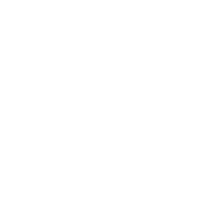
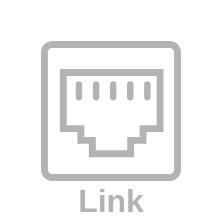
node "Link": added
